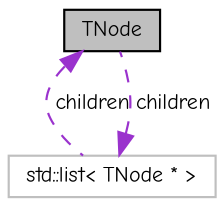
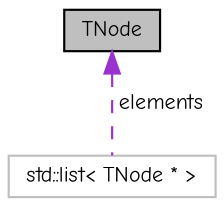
edge "TNode" -> "std::list< TNode * >": removed, label "children"
edge "std::list< TNode * >" -> "TNode": label " children" -> " elements"
